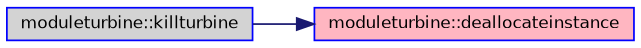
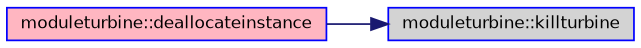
edge "moduleturbine::killturbine" -> "moduleturbine::deallocateinstance": reversed
